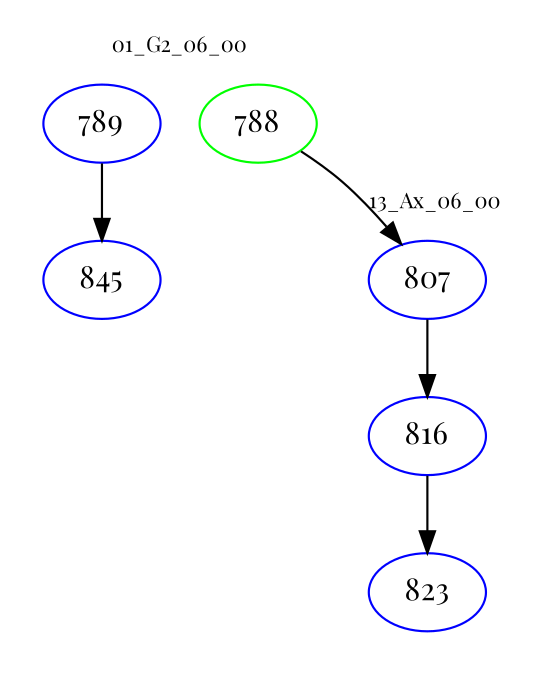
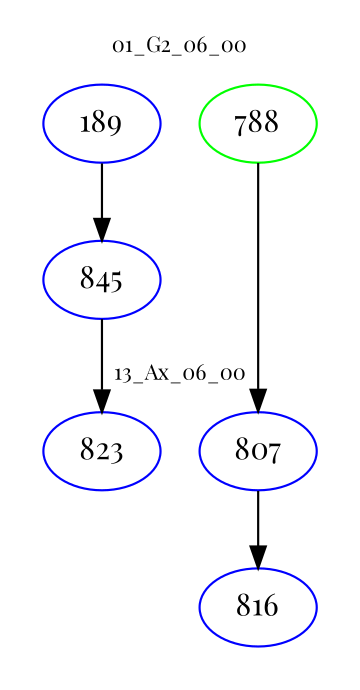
node "789": label "789" -> "189"
edge "816" -> "823": now "845" -> "823"
